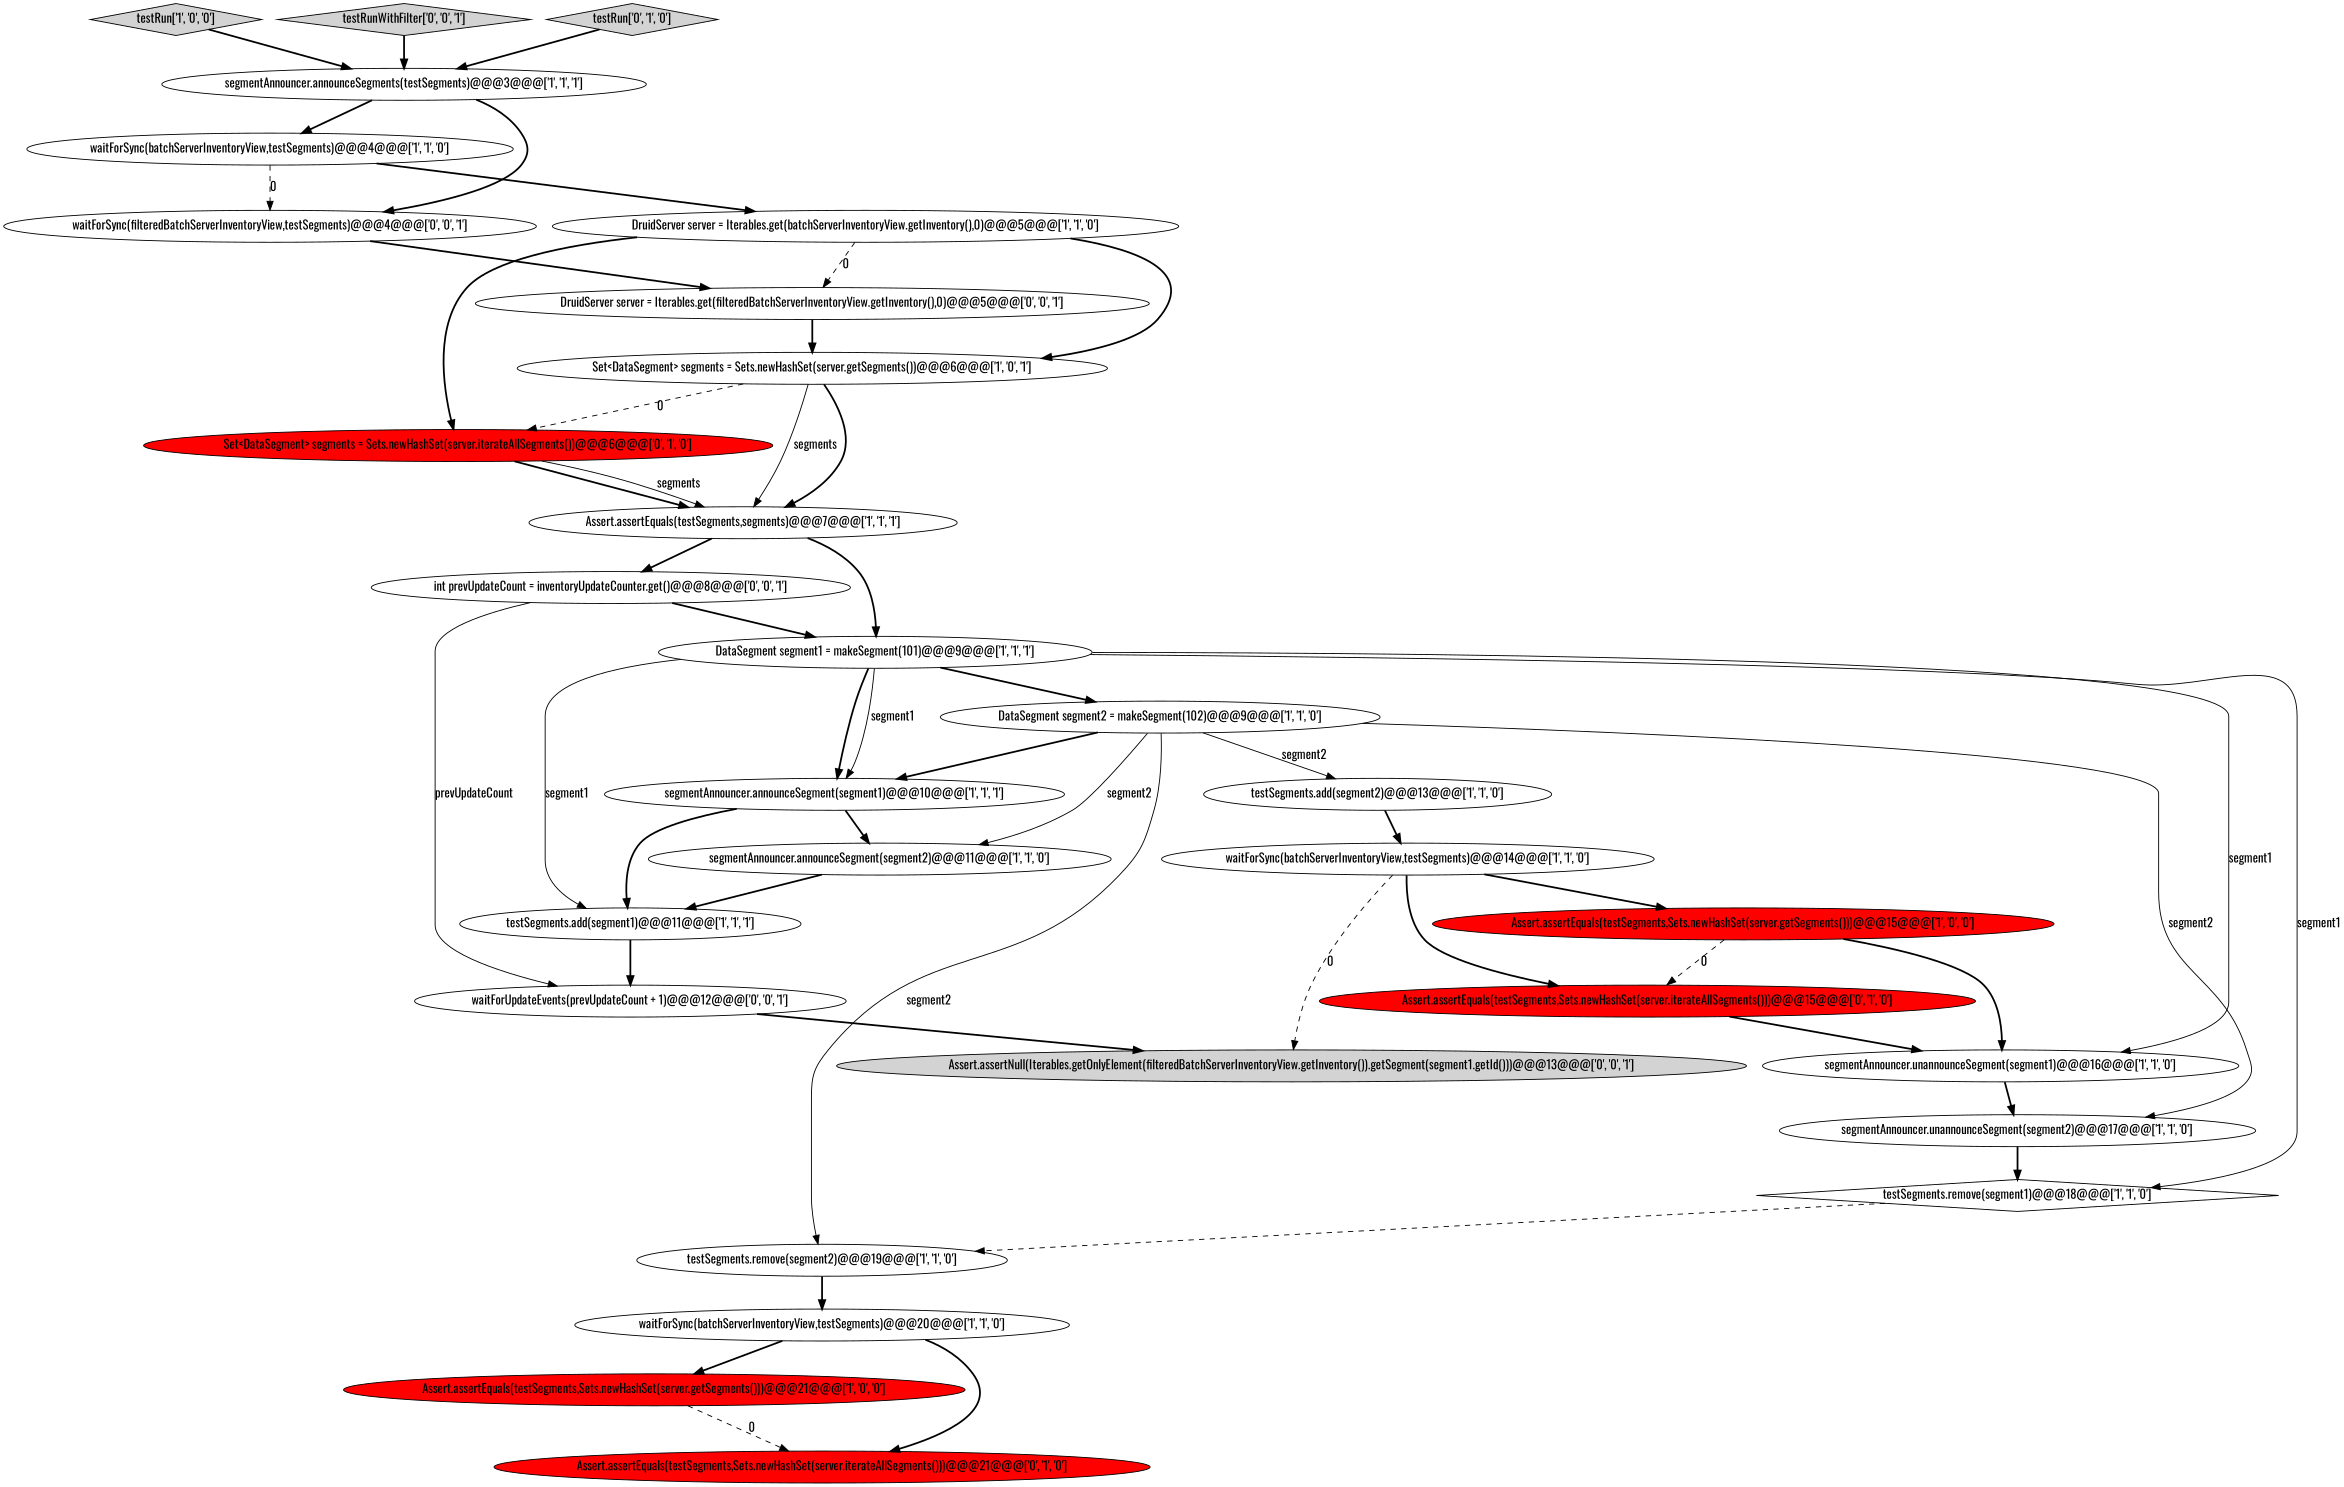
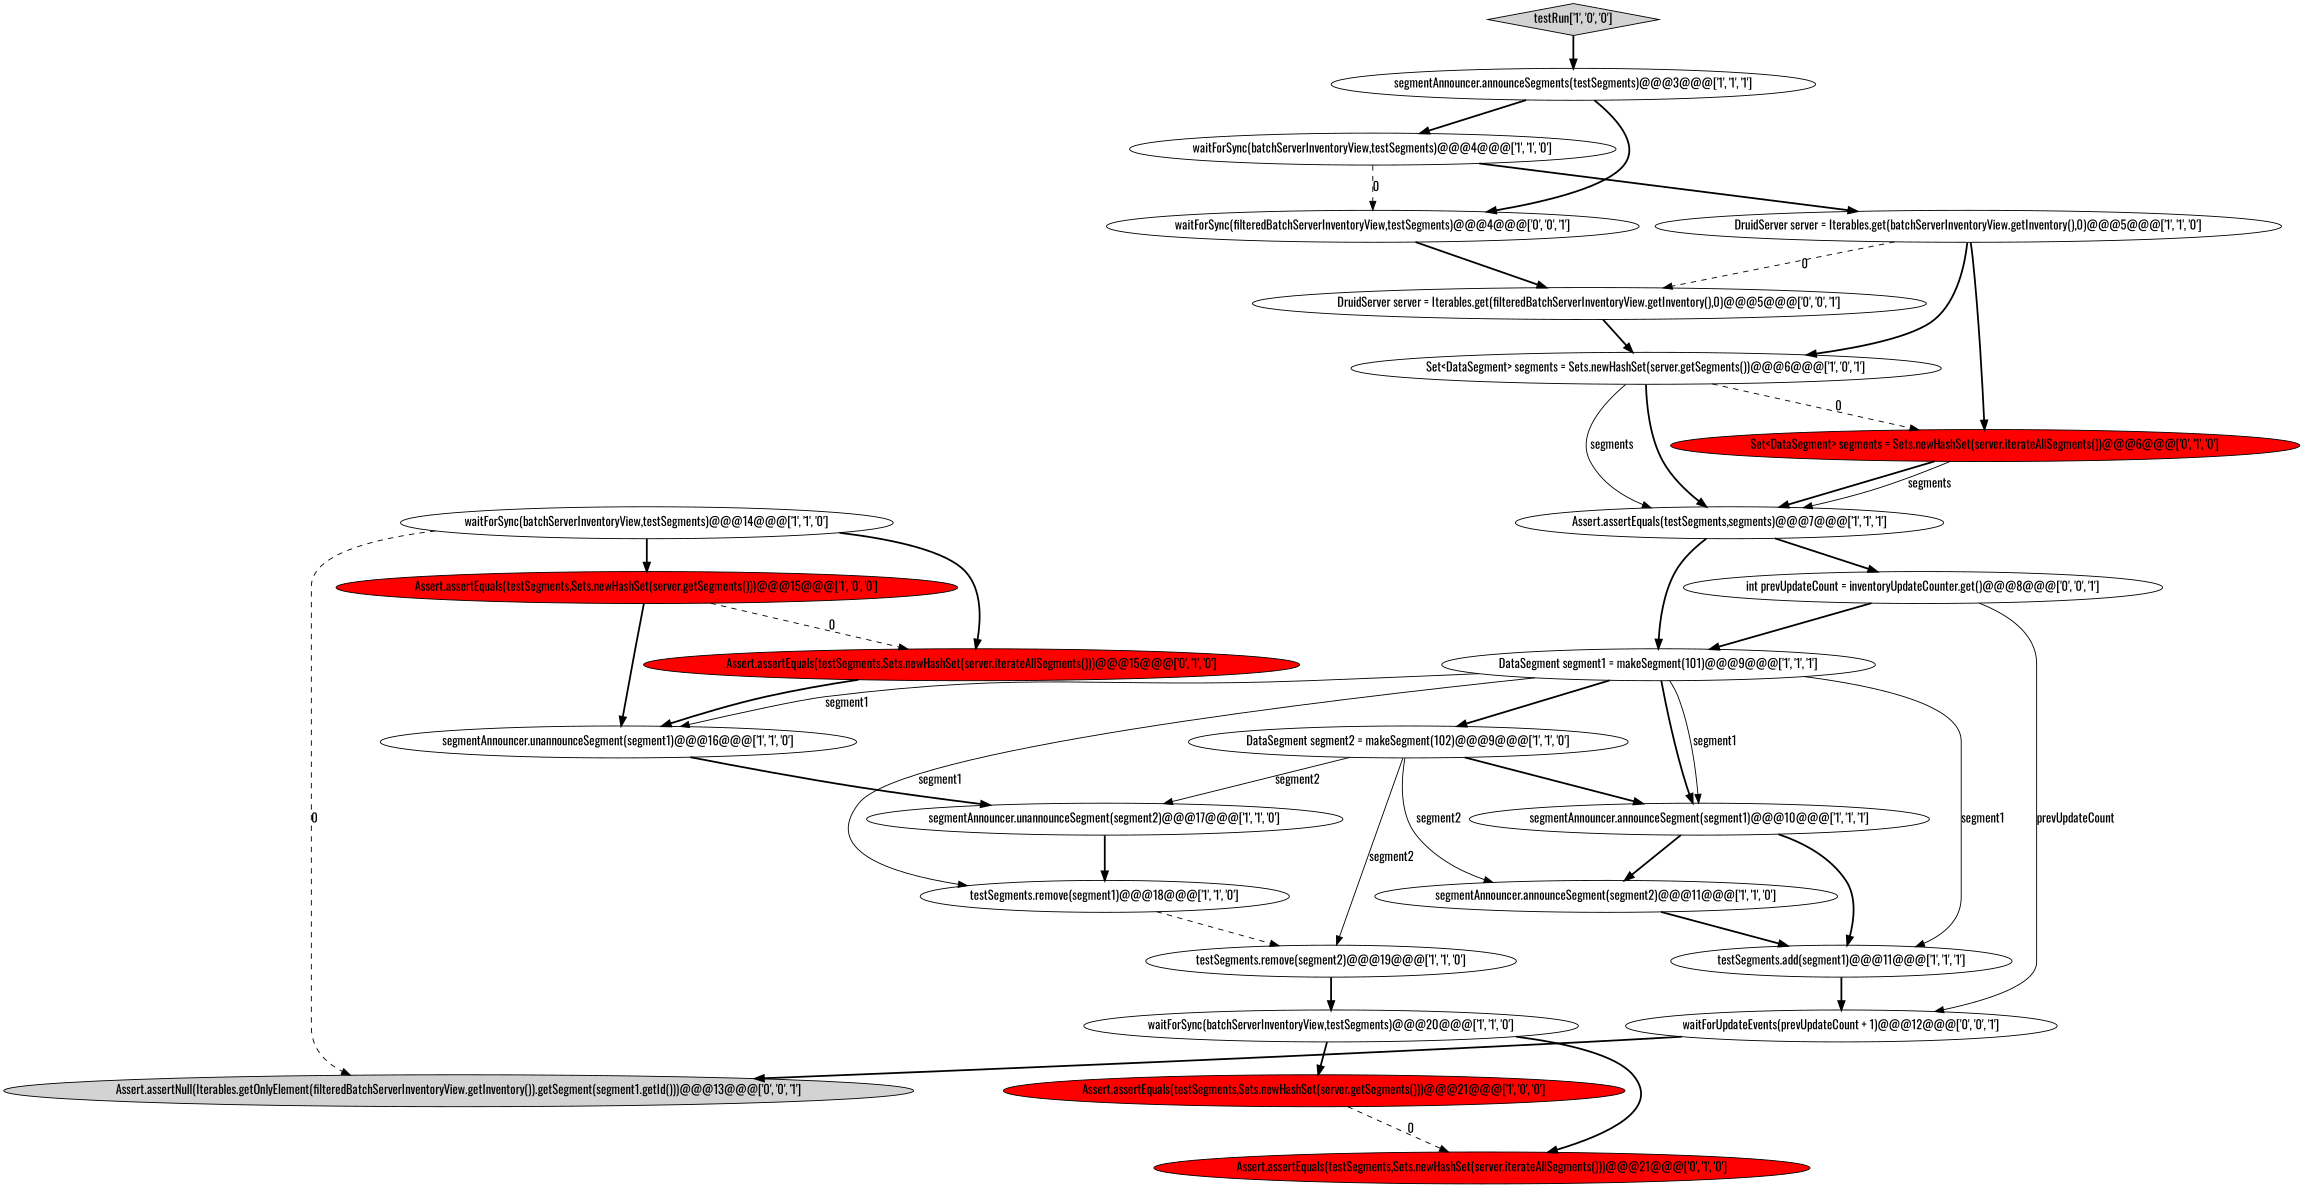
node "testRunWithFilter['0', '0', '1']": removed
node "testRun['0', '1', '0']": removed
node "testSegments.add(segment2)@@@13@@@['1', '1', '0']": removed
node "testSegments.remove(segment1)@@@18@@@['1', '1', '0']": shape diamond -> ellipse
